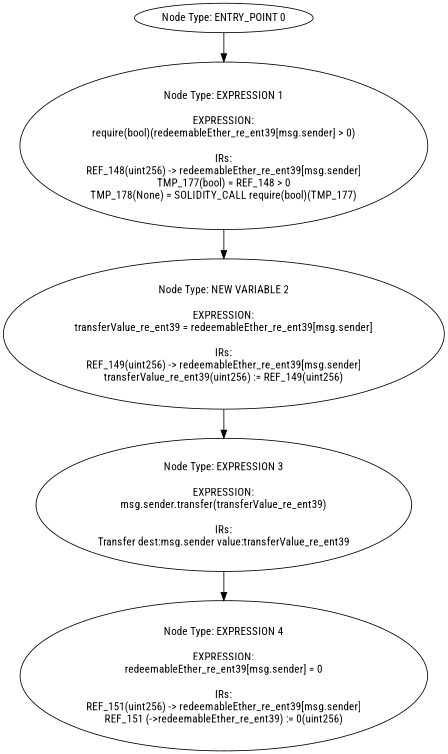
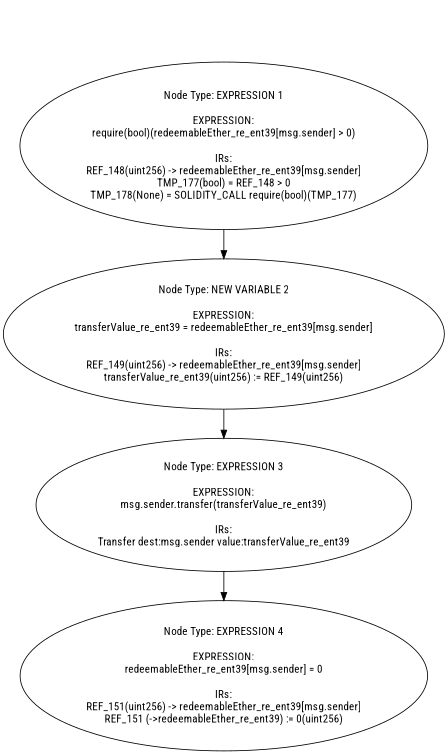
node "Node Type: ENTRY_POINT 0": removed
